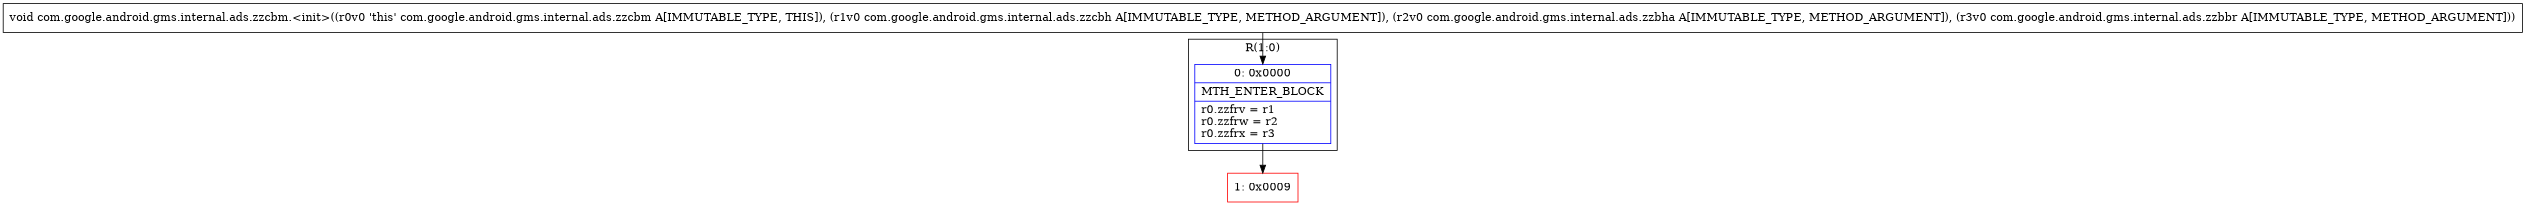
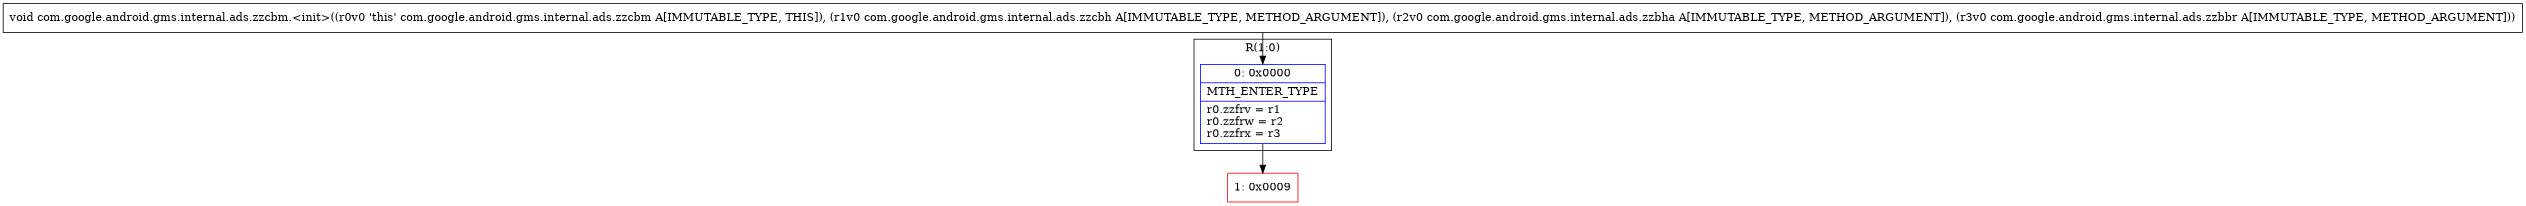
node "0: 0x0000": text "MTH_ENTER_BLOCK" -> "MTH_ENTER_TYPE"
